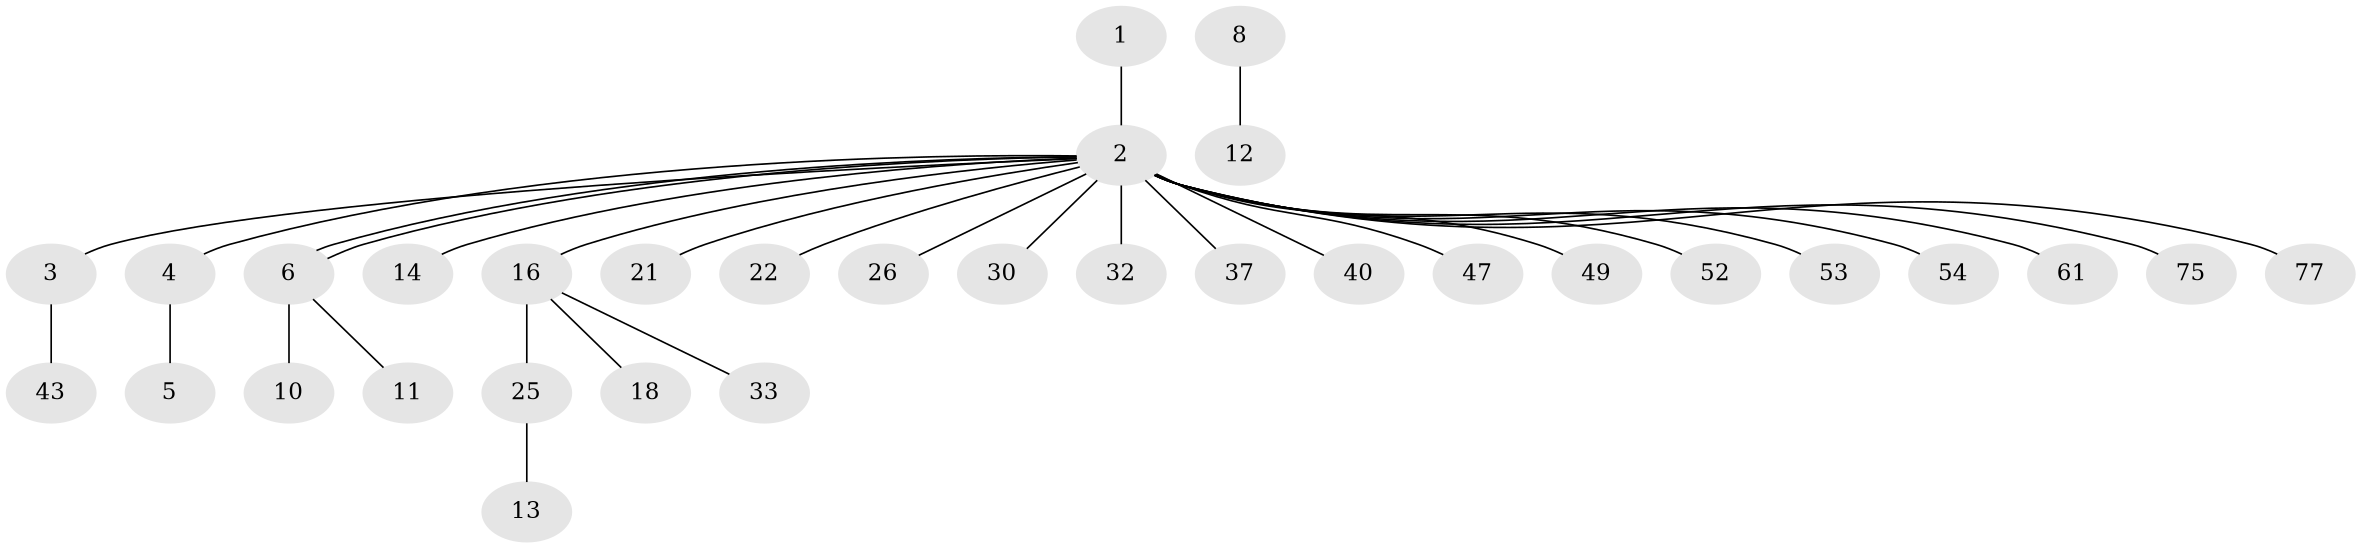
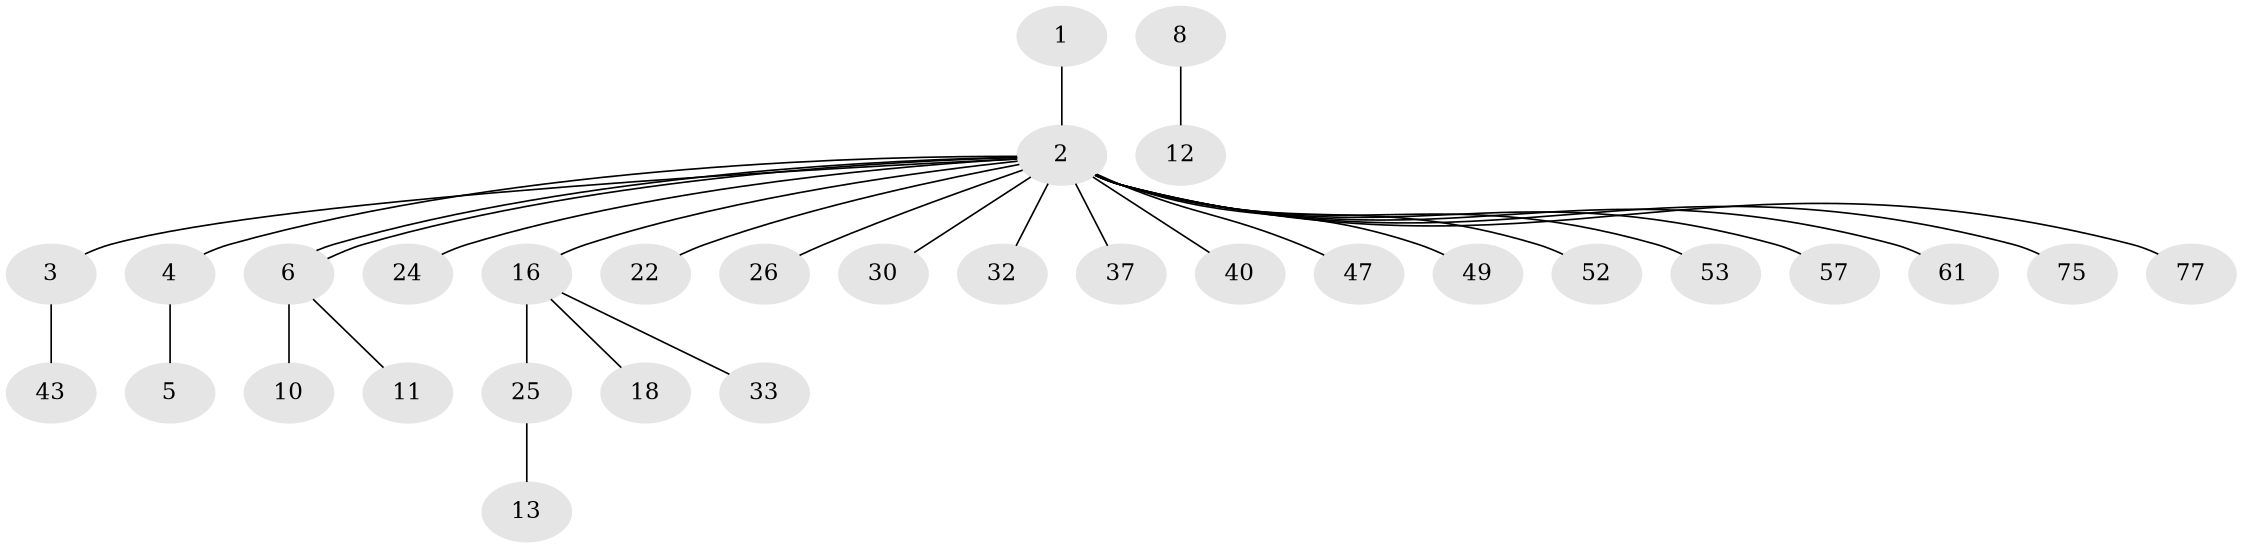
node "14": label "14" -> "24"
node "21": removed
node "54": label "54" -> "57"
